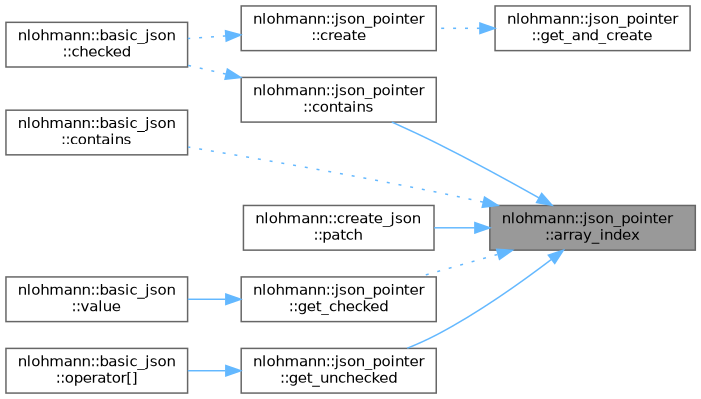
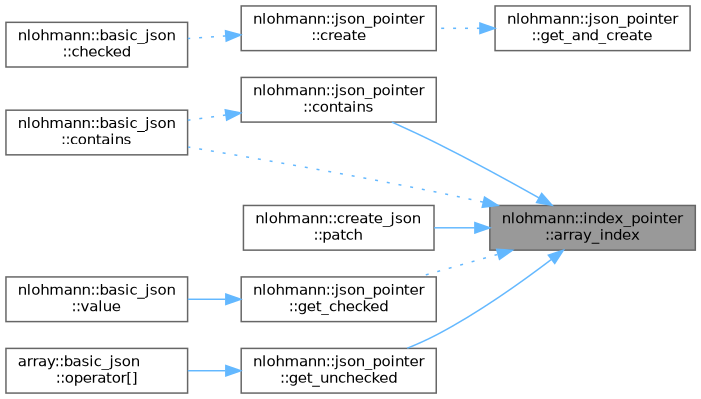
edge "nlohmann::basic_json ::checked" -> "nlohmann::json_pointer ::contains": now "nlohmann::basic_json ::contains" -> "nlohmann::json_pointer ::contains"
node "nlohmann::json_pointer ::array_index": label "nlohmann::json_pointer ::array_index" -> "nlohmann::index_pointer ::array_index"
node "nlohmann::basic_json ::operator[]": label "nlohmann::basic_json ::operator[]" -> "array::basic_json ::operator[]"
